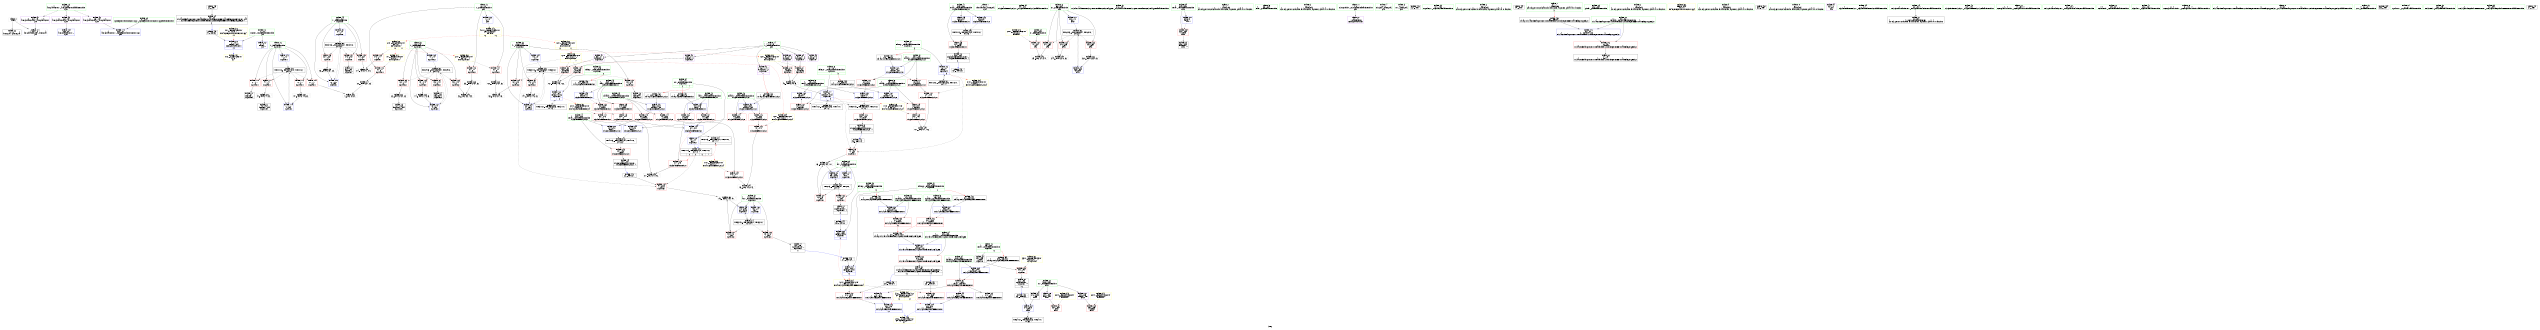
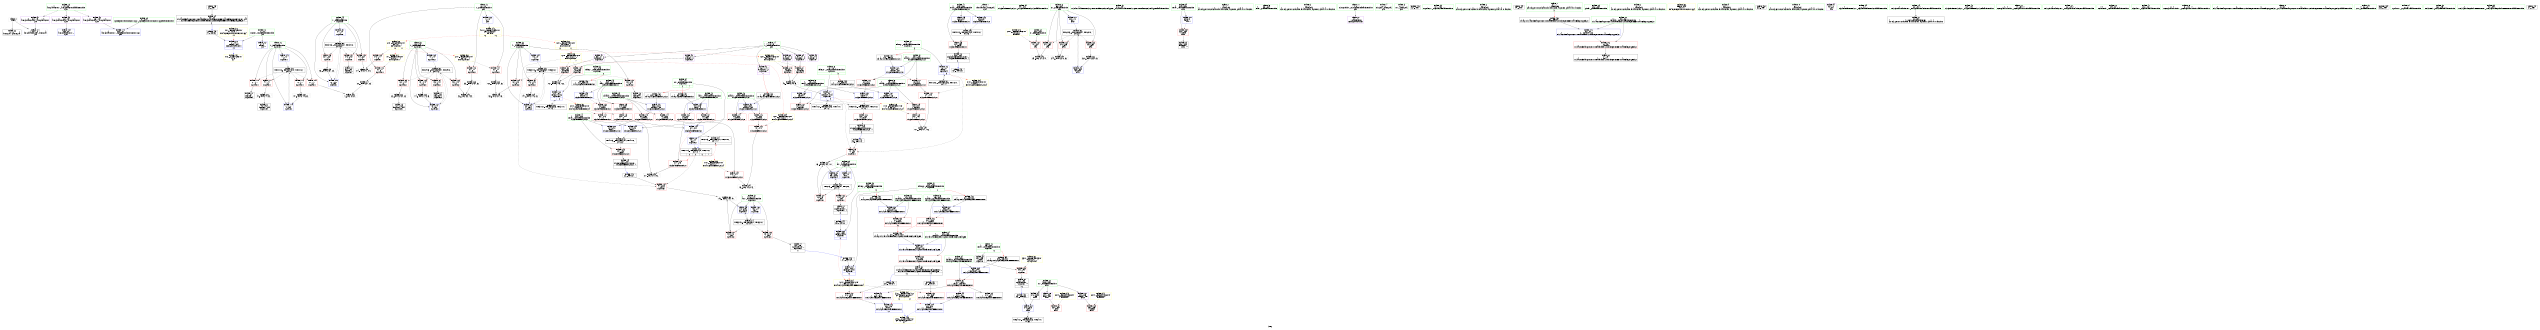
edge "NodeID: 120" -> "NodeID: 182": reversed
